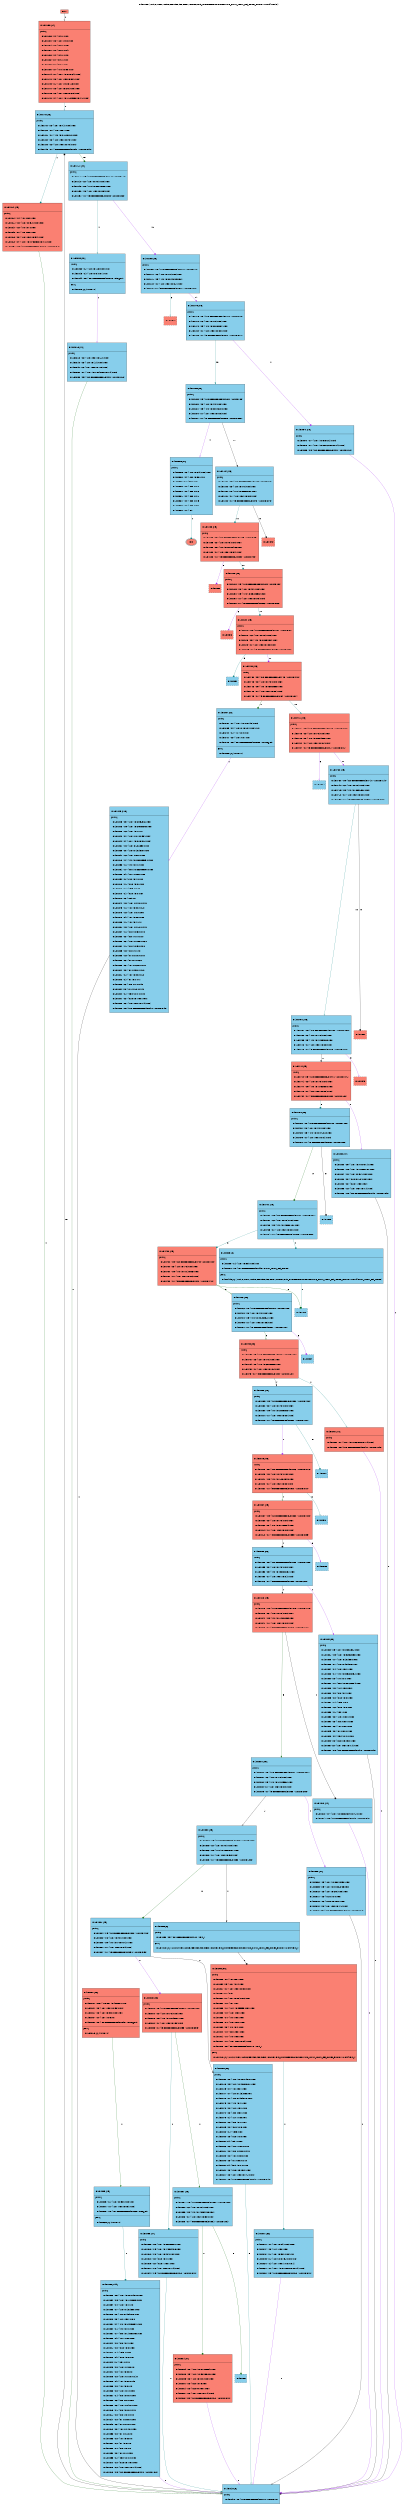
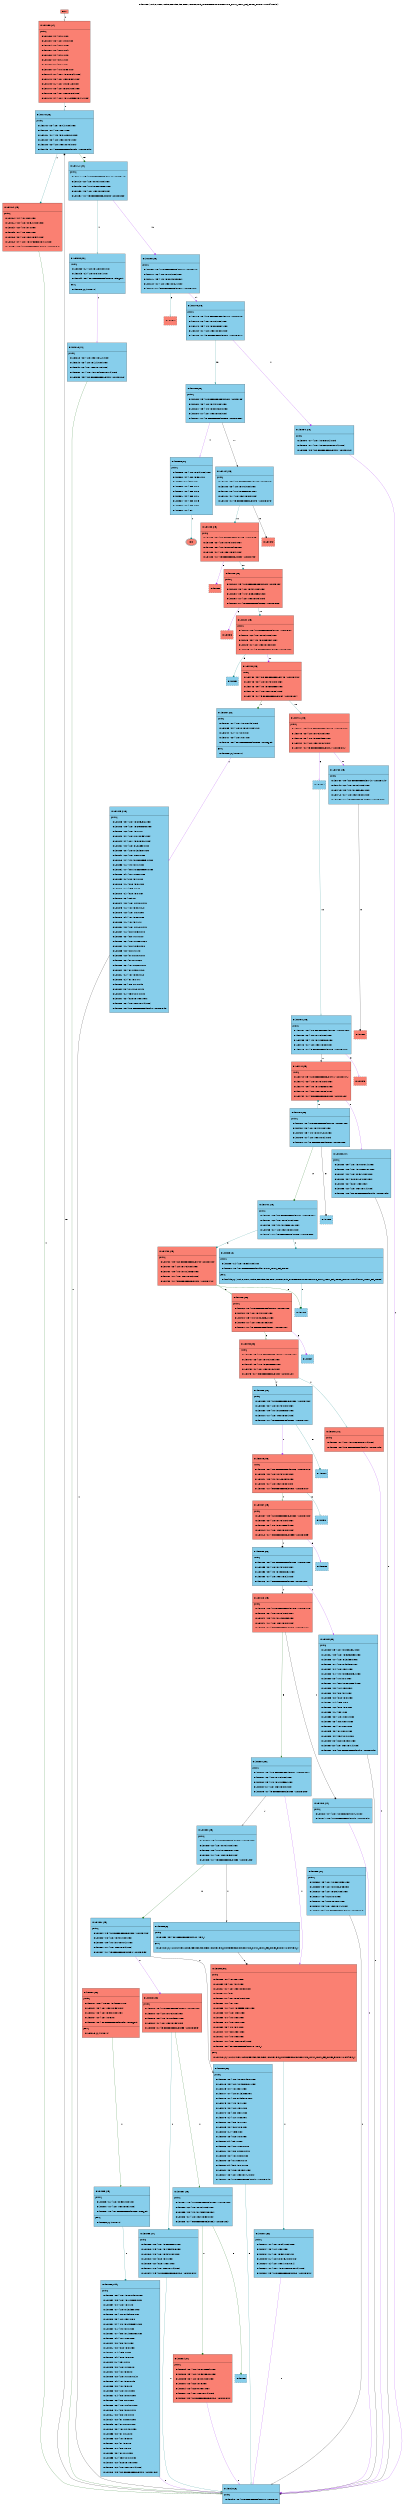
edge "0x40173d [25]" -> "0x401756 [25]": now "0x401924" -> "0x401756 [25]"
edge "0x40176f [25]" -> "0x401788 [25]": reversed
node "0x4017d3 [25]": fillcolor skyblue -> salmon
edge "0x401882 [25]" -> "0x401909 [27]": now "0x401882 [25]" -> "0x401aed [52]"
